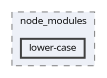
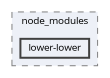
node "lower-case": label "lower-case" -> "lower-lower"
